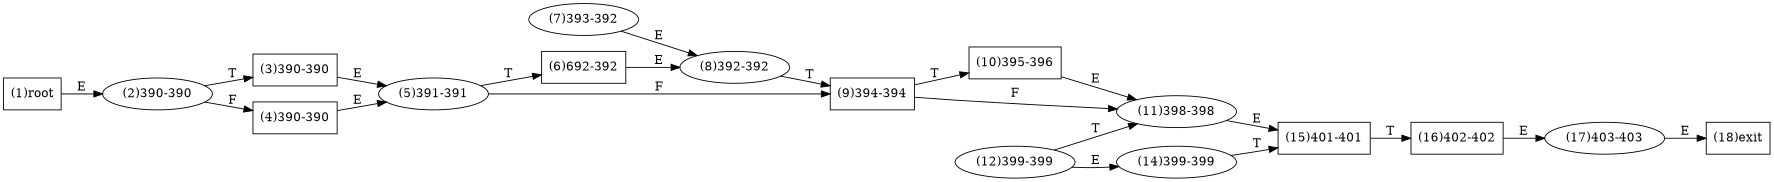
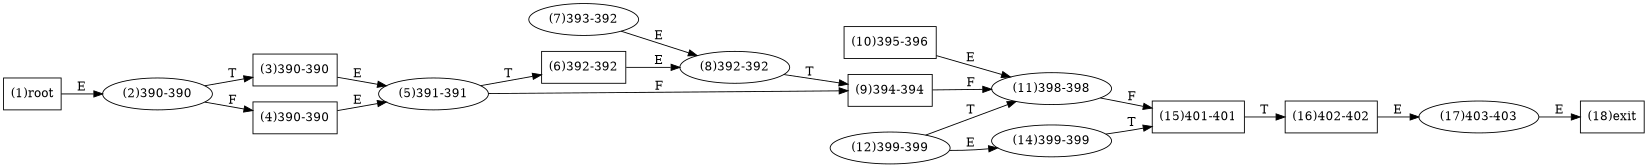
node "(6)692-392": label "(6)692-392" -> "(6)392-392"
edge "(9)394-394" -> "(10)395-396": removed, label "T"
edge "(11)398-398" -> "(15)401-401": label "E" -> "F"
